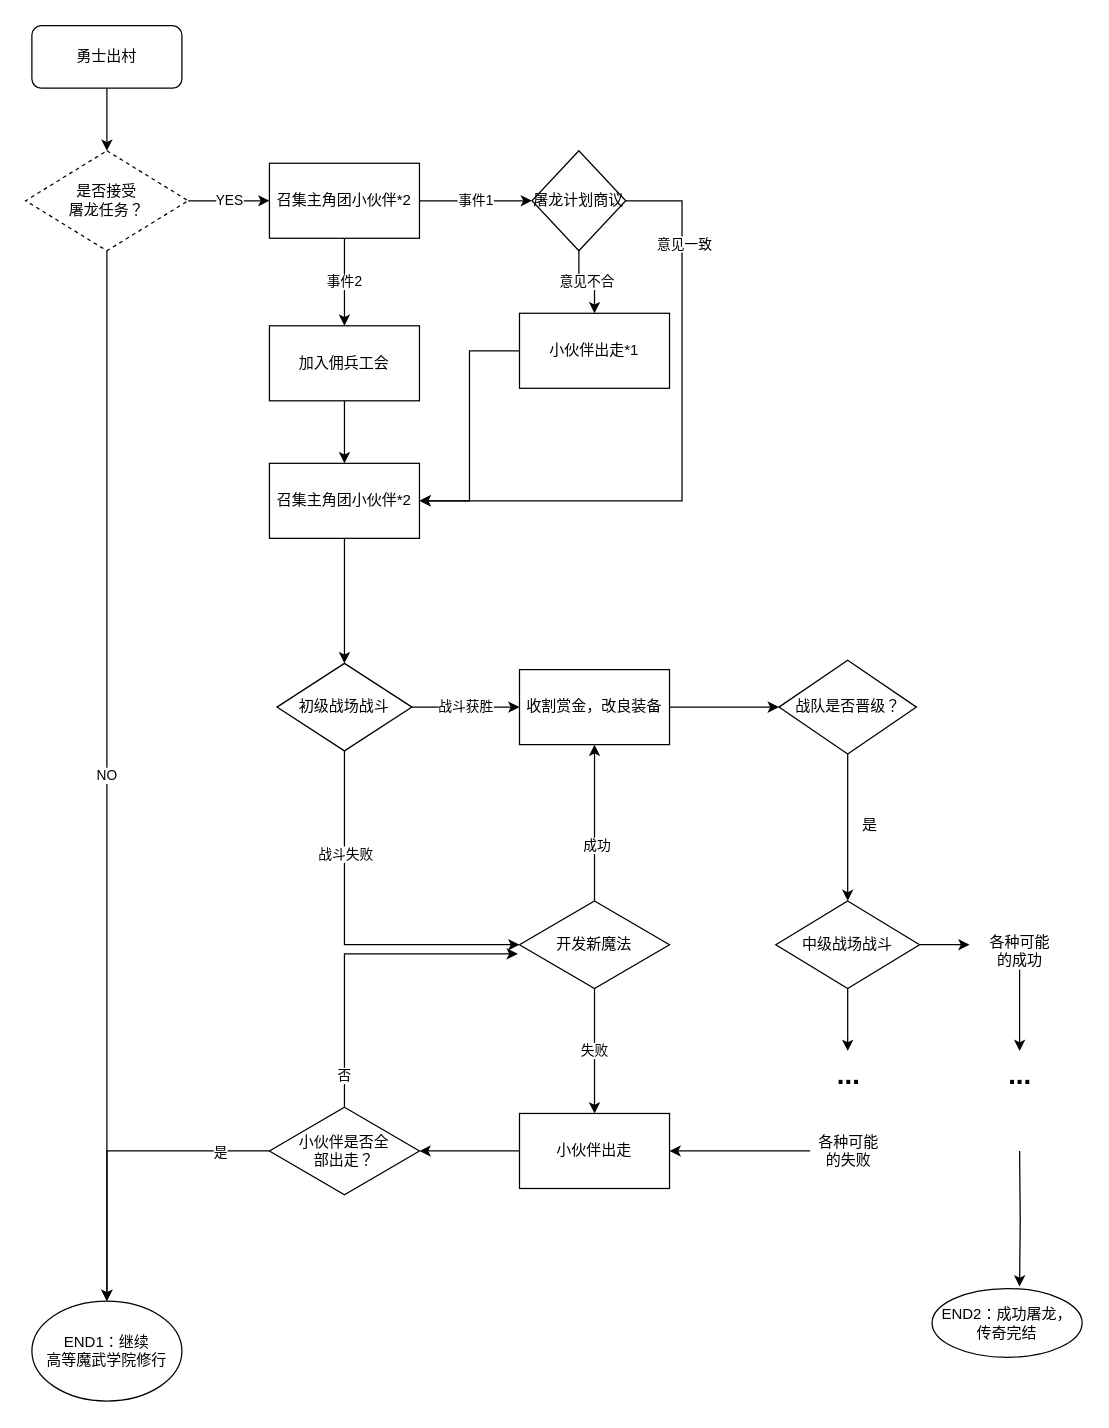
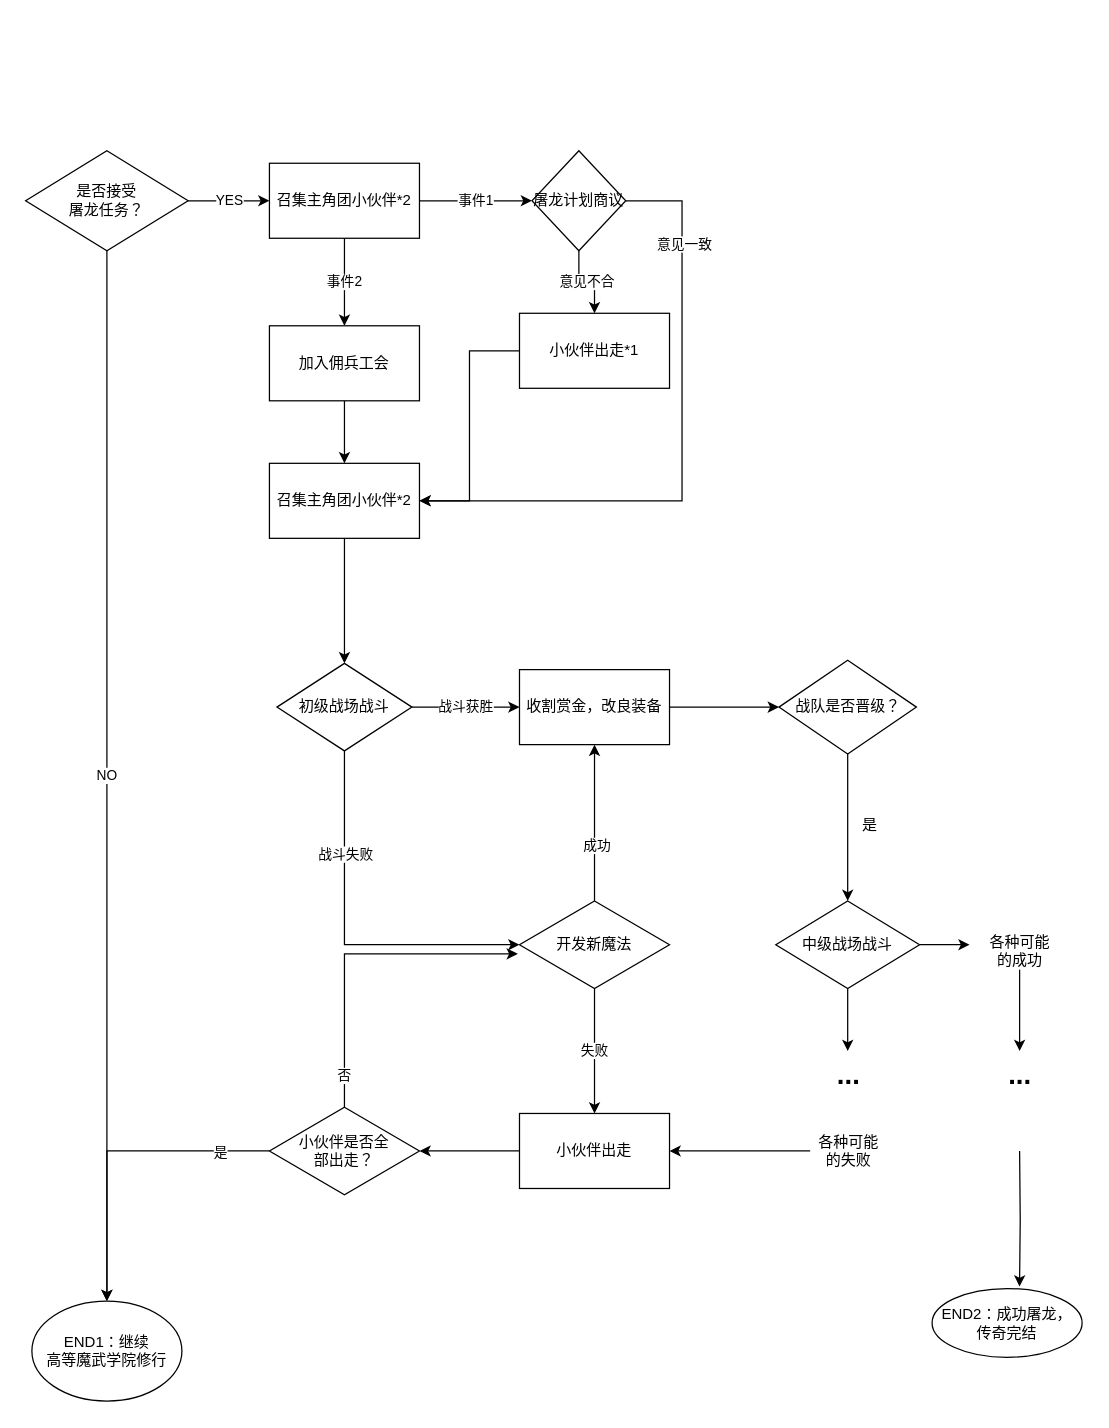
node "勇士出村": removed
edge "勇士出村" -> "是否接受 屠龙任务？": removed
node "是否接受 屠龙任务？": style dashed -> solid
